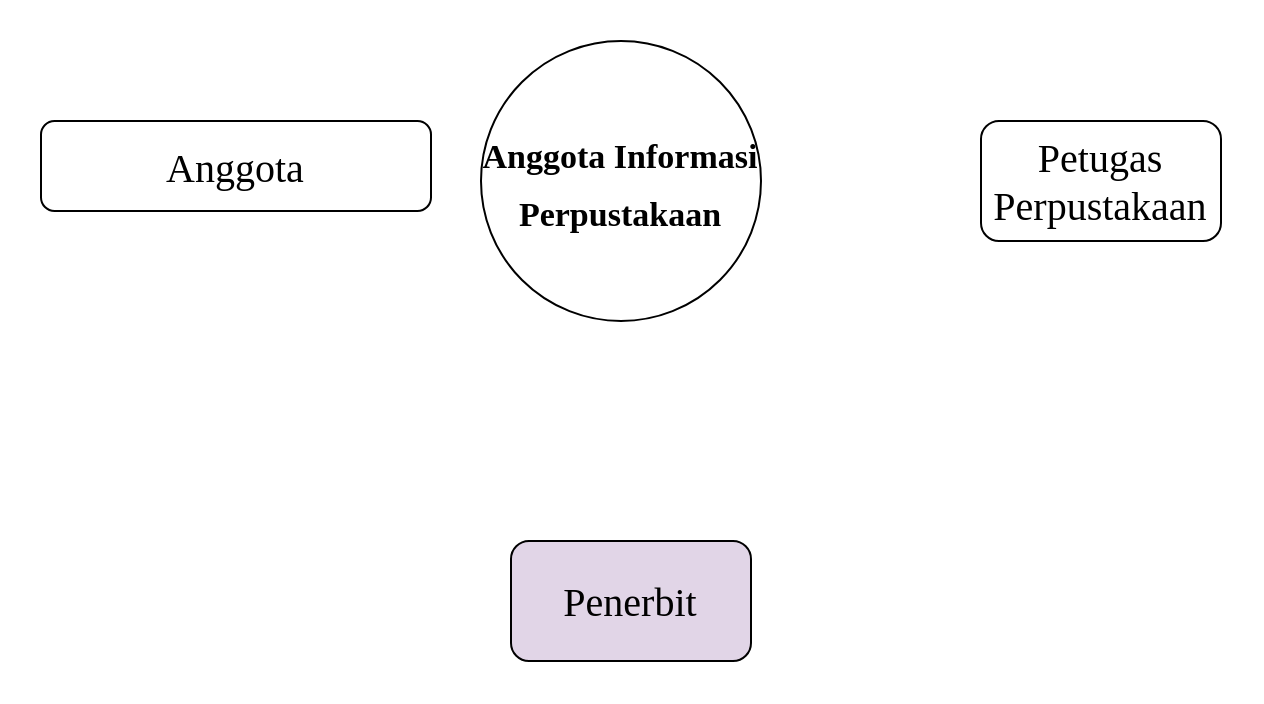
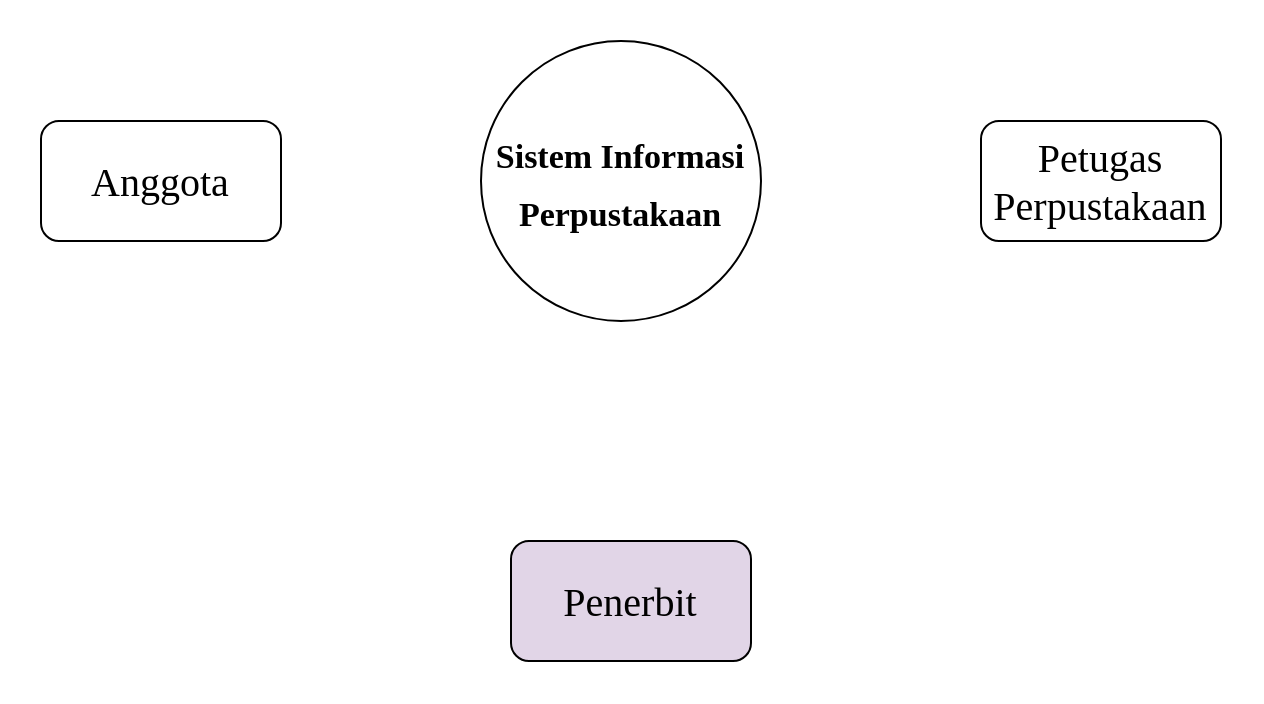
node "Anggota": size 390x90 -> 240x120
node "Anggota Informasi Perpustakaan": label "Anggota Informasi Perpustakaan" -> "Sistem Informasi Perpustakaan"
